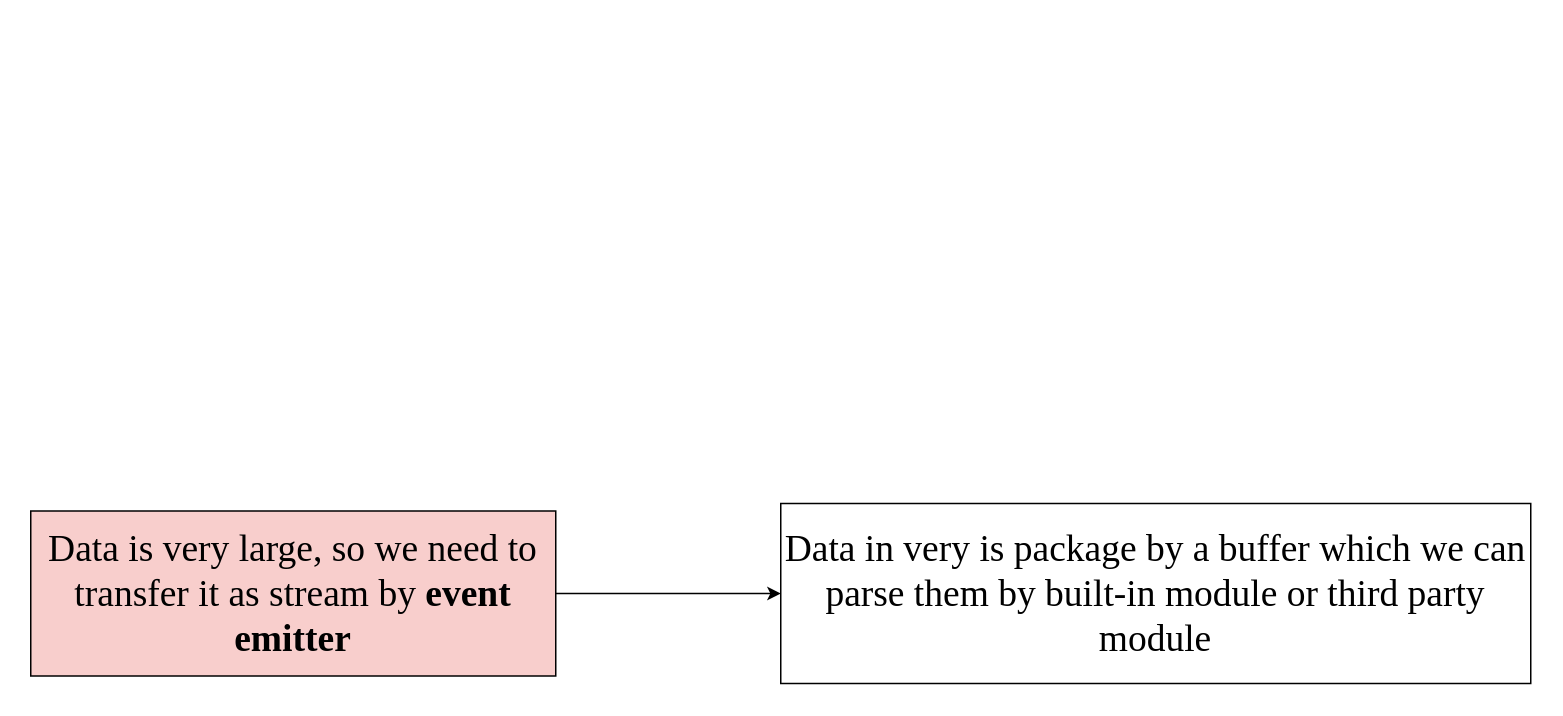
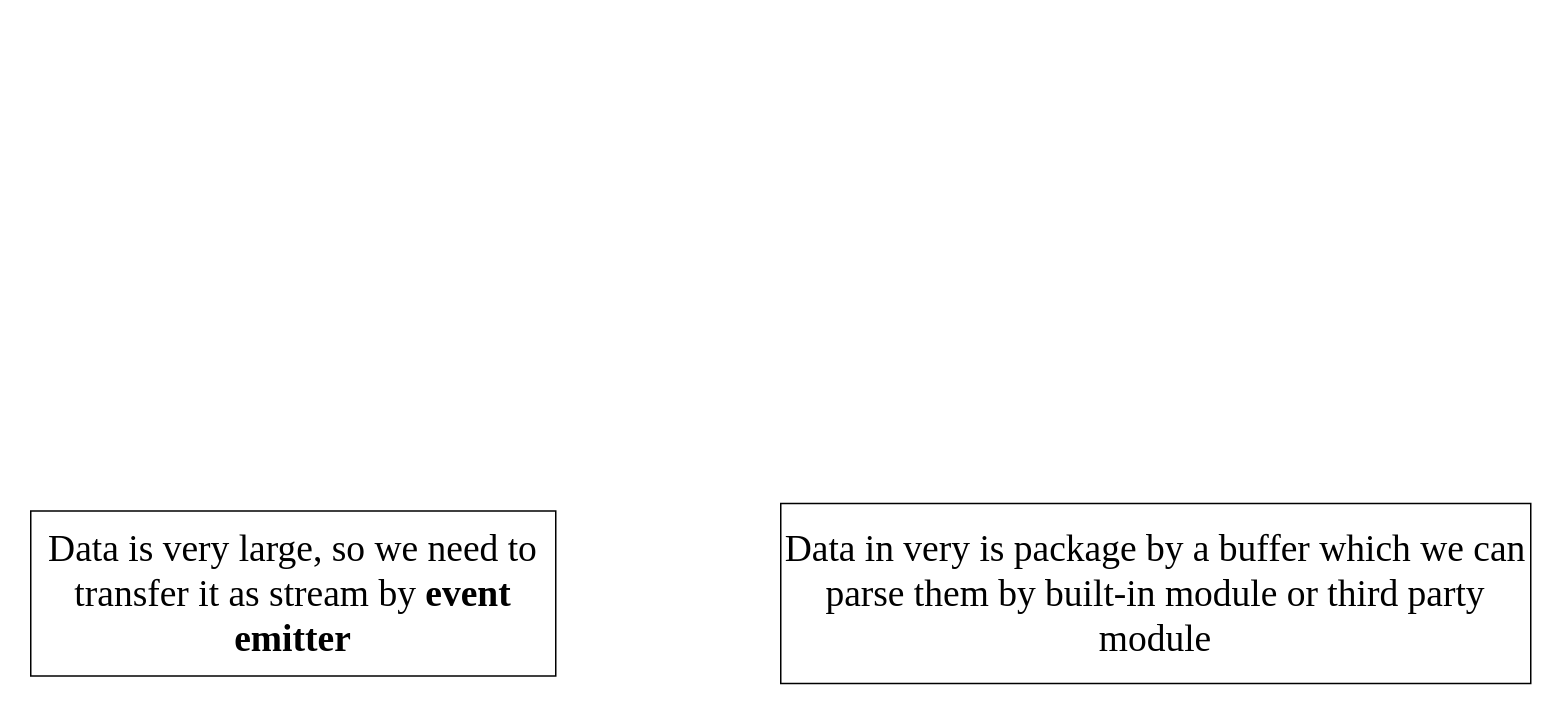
node "Data is very large, so we need to transfer it as stream by event emitter": fillcolor #f8cecc -> #ffffff
edge "Data is very large, so we need to transfer it as stream by event emitter" -> "Data in very is package by a buffer which we can parse them by built-in module or third party module": removed
